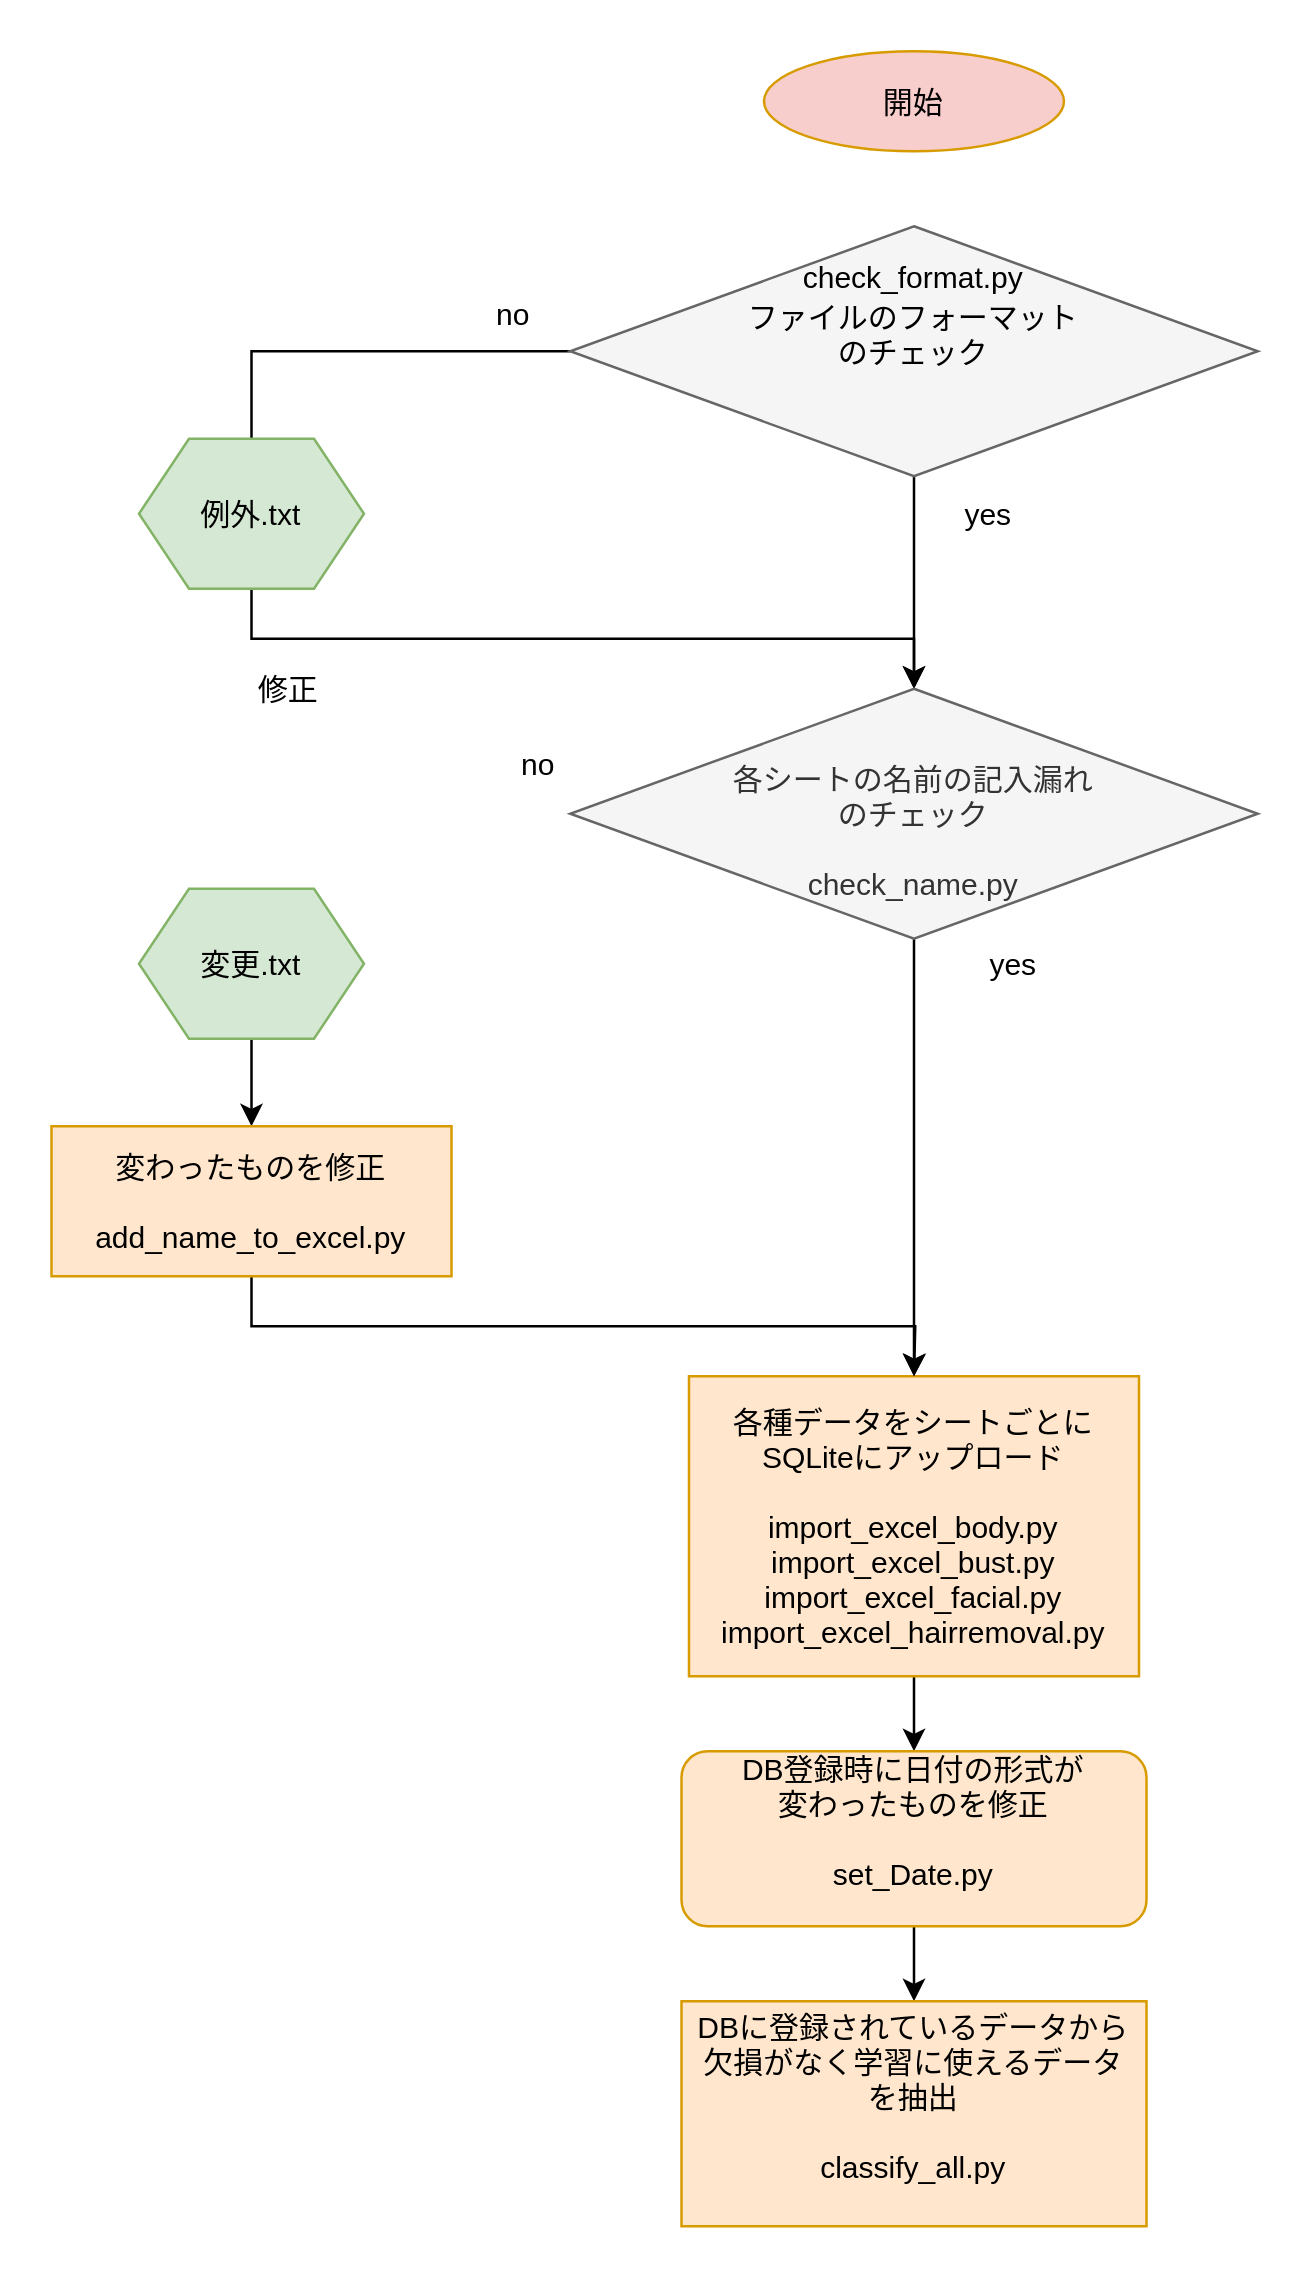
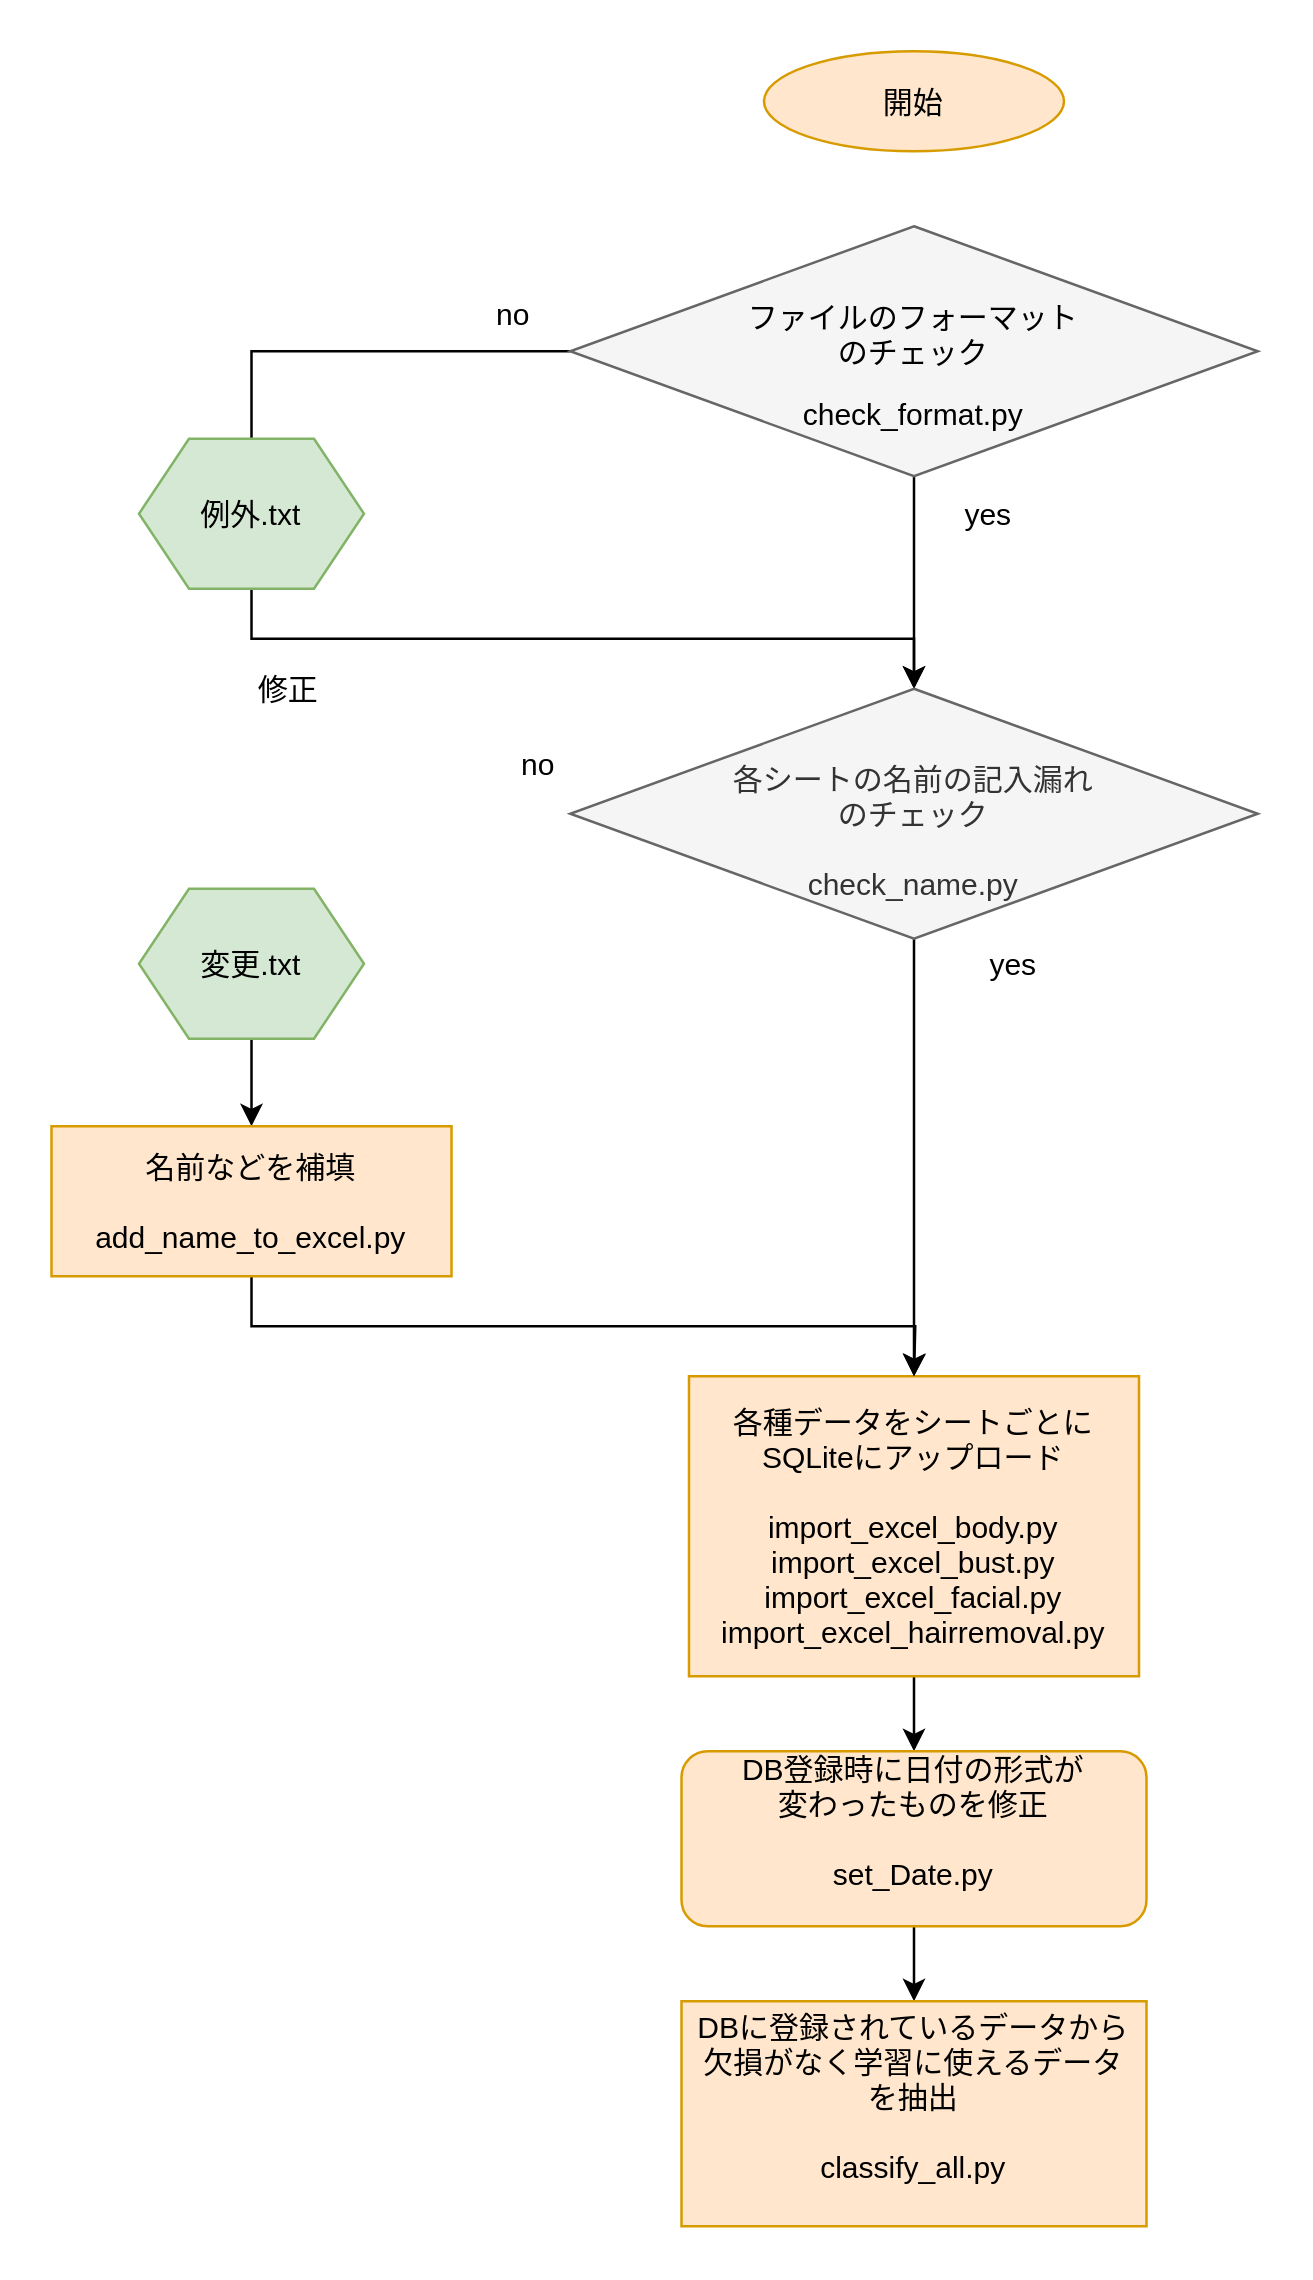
node "開始": fillcolor #f8cecc -> #ffe6cc
node "check_format.py": moved (914, 276) -> (914, 414)
node "変わったものを修正 add_name_to_excel.py": label "変わったものを修正 add_name_to_excel.py" -> "名前などを補填 add_name_to_excel.py"
